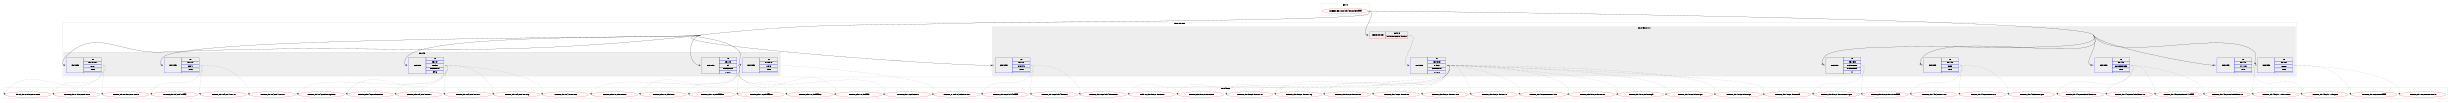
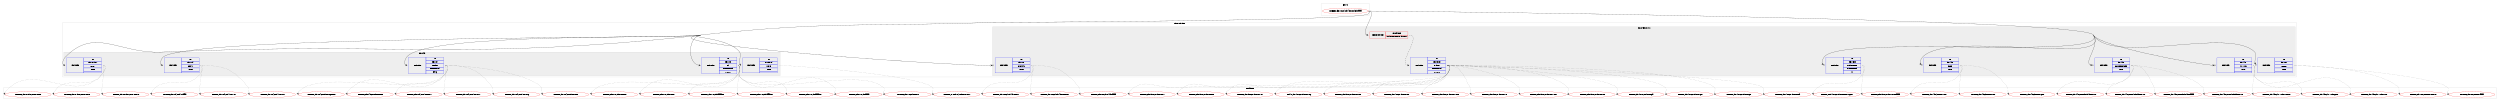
node "use_conditional": text "positive" -> "conditional"
node "devel://dev-python/empy-3.3.3": label "devel://dev-python/empy-3.3.3" -> "portage://dev-python/empy-3.3.3"
node "portage://dev-util/lang-3.13.5": label "portage://dev-util/lang-3.13.5" -> "portage://dev-util/cmake-3.13.5"
node "positive://dev-lang/python-3.5.7": label "positive://dev-lang/python-3.5.7" -> "portage://dev-lang/python-3.5.7"
node "portage://dev-lang/python-2.7.16": label "portage://dev-lang/python-2.7.16" -> "catkin://dev-lang/python-2.7.16"
node "portage://dev-lang/portage-3.7.4-r1": label "portage://dev-lang/portage-3.7.4-r1" -> "portage://dev-lang/python-3.7.4-r1"
node "portage://dev-lang/python-exec-2.4.6-r1": label "portage://dev-lang/python-exec-2.4.6-r1" -> "portage://pack-lang/python-exec-2.4.6-r1"
node "portage://dev-libs/targets-1.70.0": label "portage://dev-libs/targets-1.70.0" -> "portage://dev-libs/boost-1.70.0"
node "portage://dev-libs/console_catkin-9999": label "portage://dev-libs/console_catkin-9999" -> "portage://dev-libs/console_bridge-9999"
node "portage://dev-libs/tinyxml2-7.1.0": added
